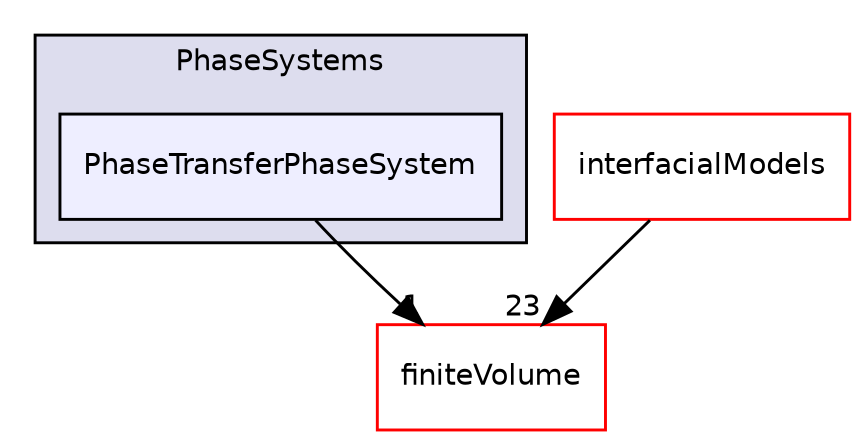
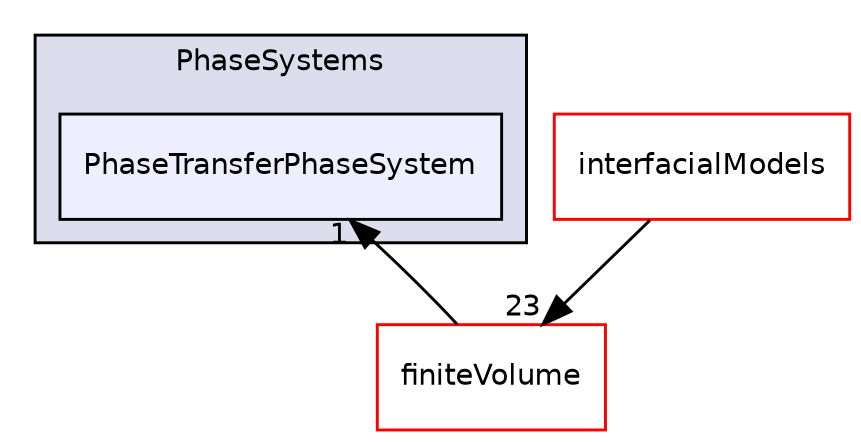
edge "PhaseTransferPhaseSystem" -> "finiteVolume": reversed
